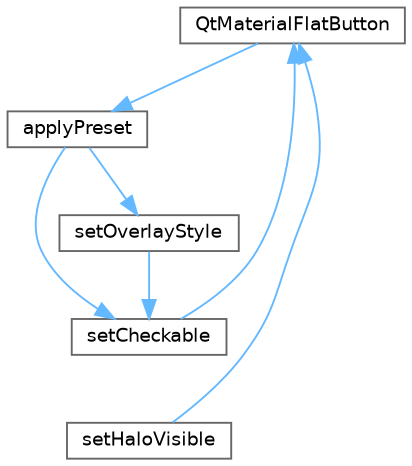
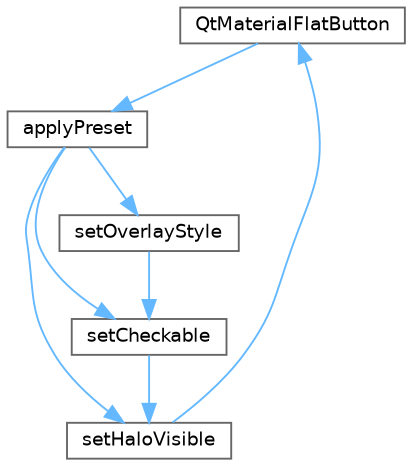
edge "setCheckable" -> "QtMaterialFlatButton": now "setCheckable" -> "setHaloVisible"
edge "applyPreset" -> "setHaloVisible": added
